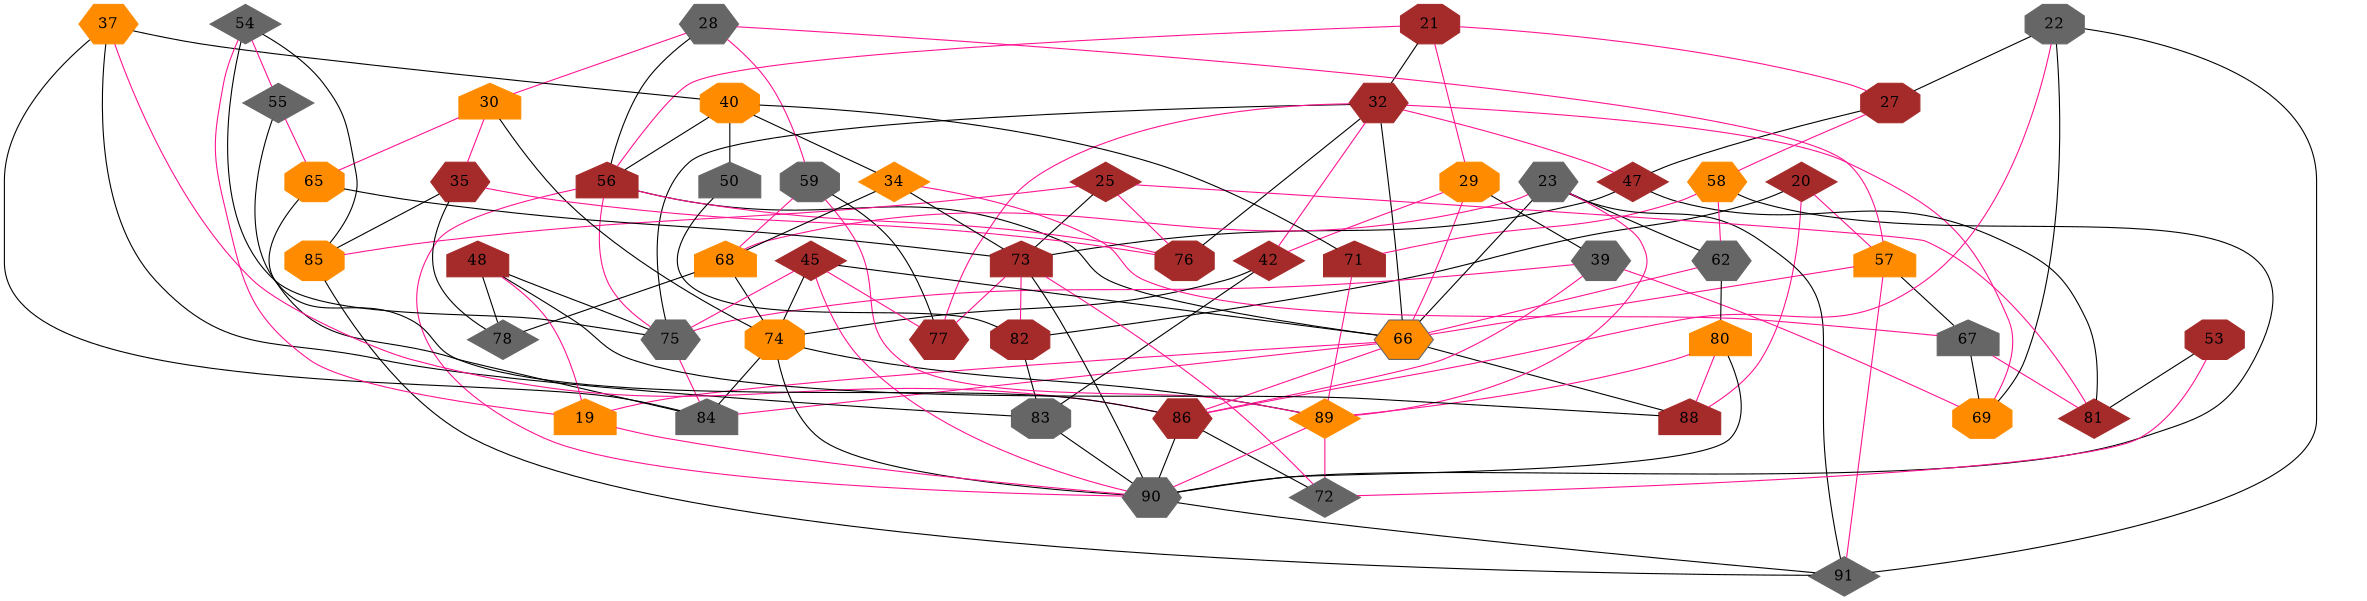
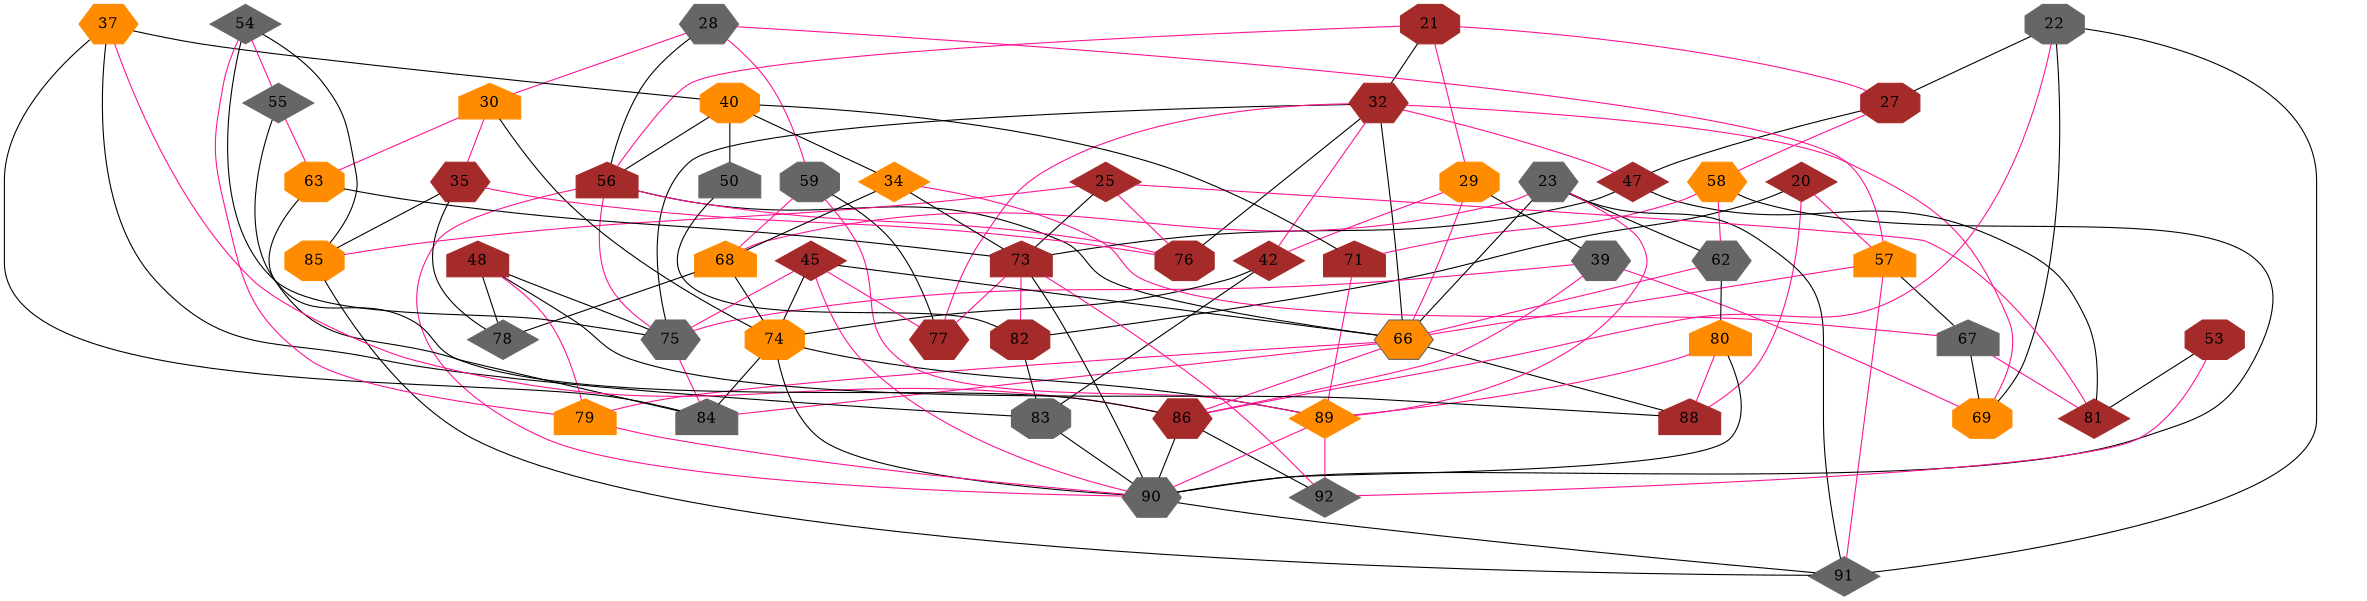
node "65": label "65" -> "63"
node "19": label "19" -> "79"
node "72": label "72" -> "92"
